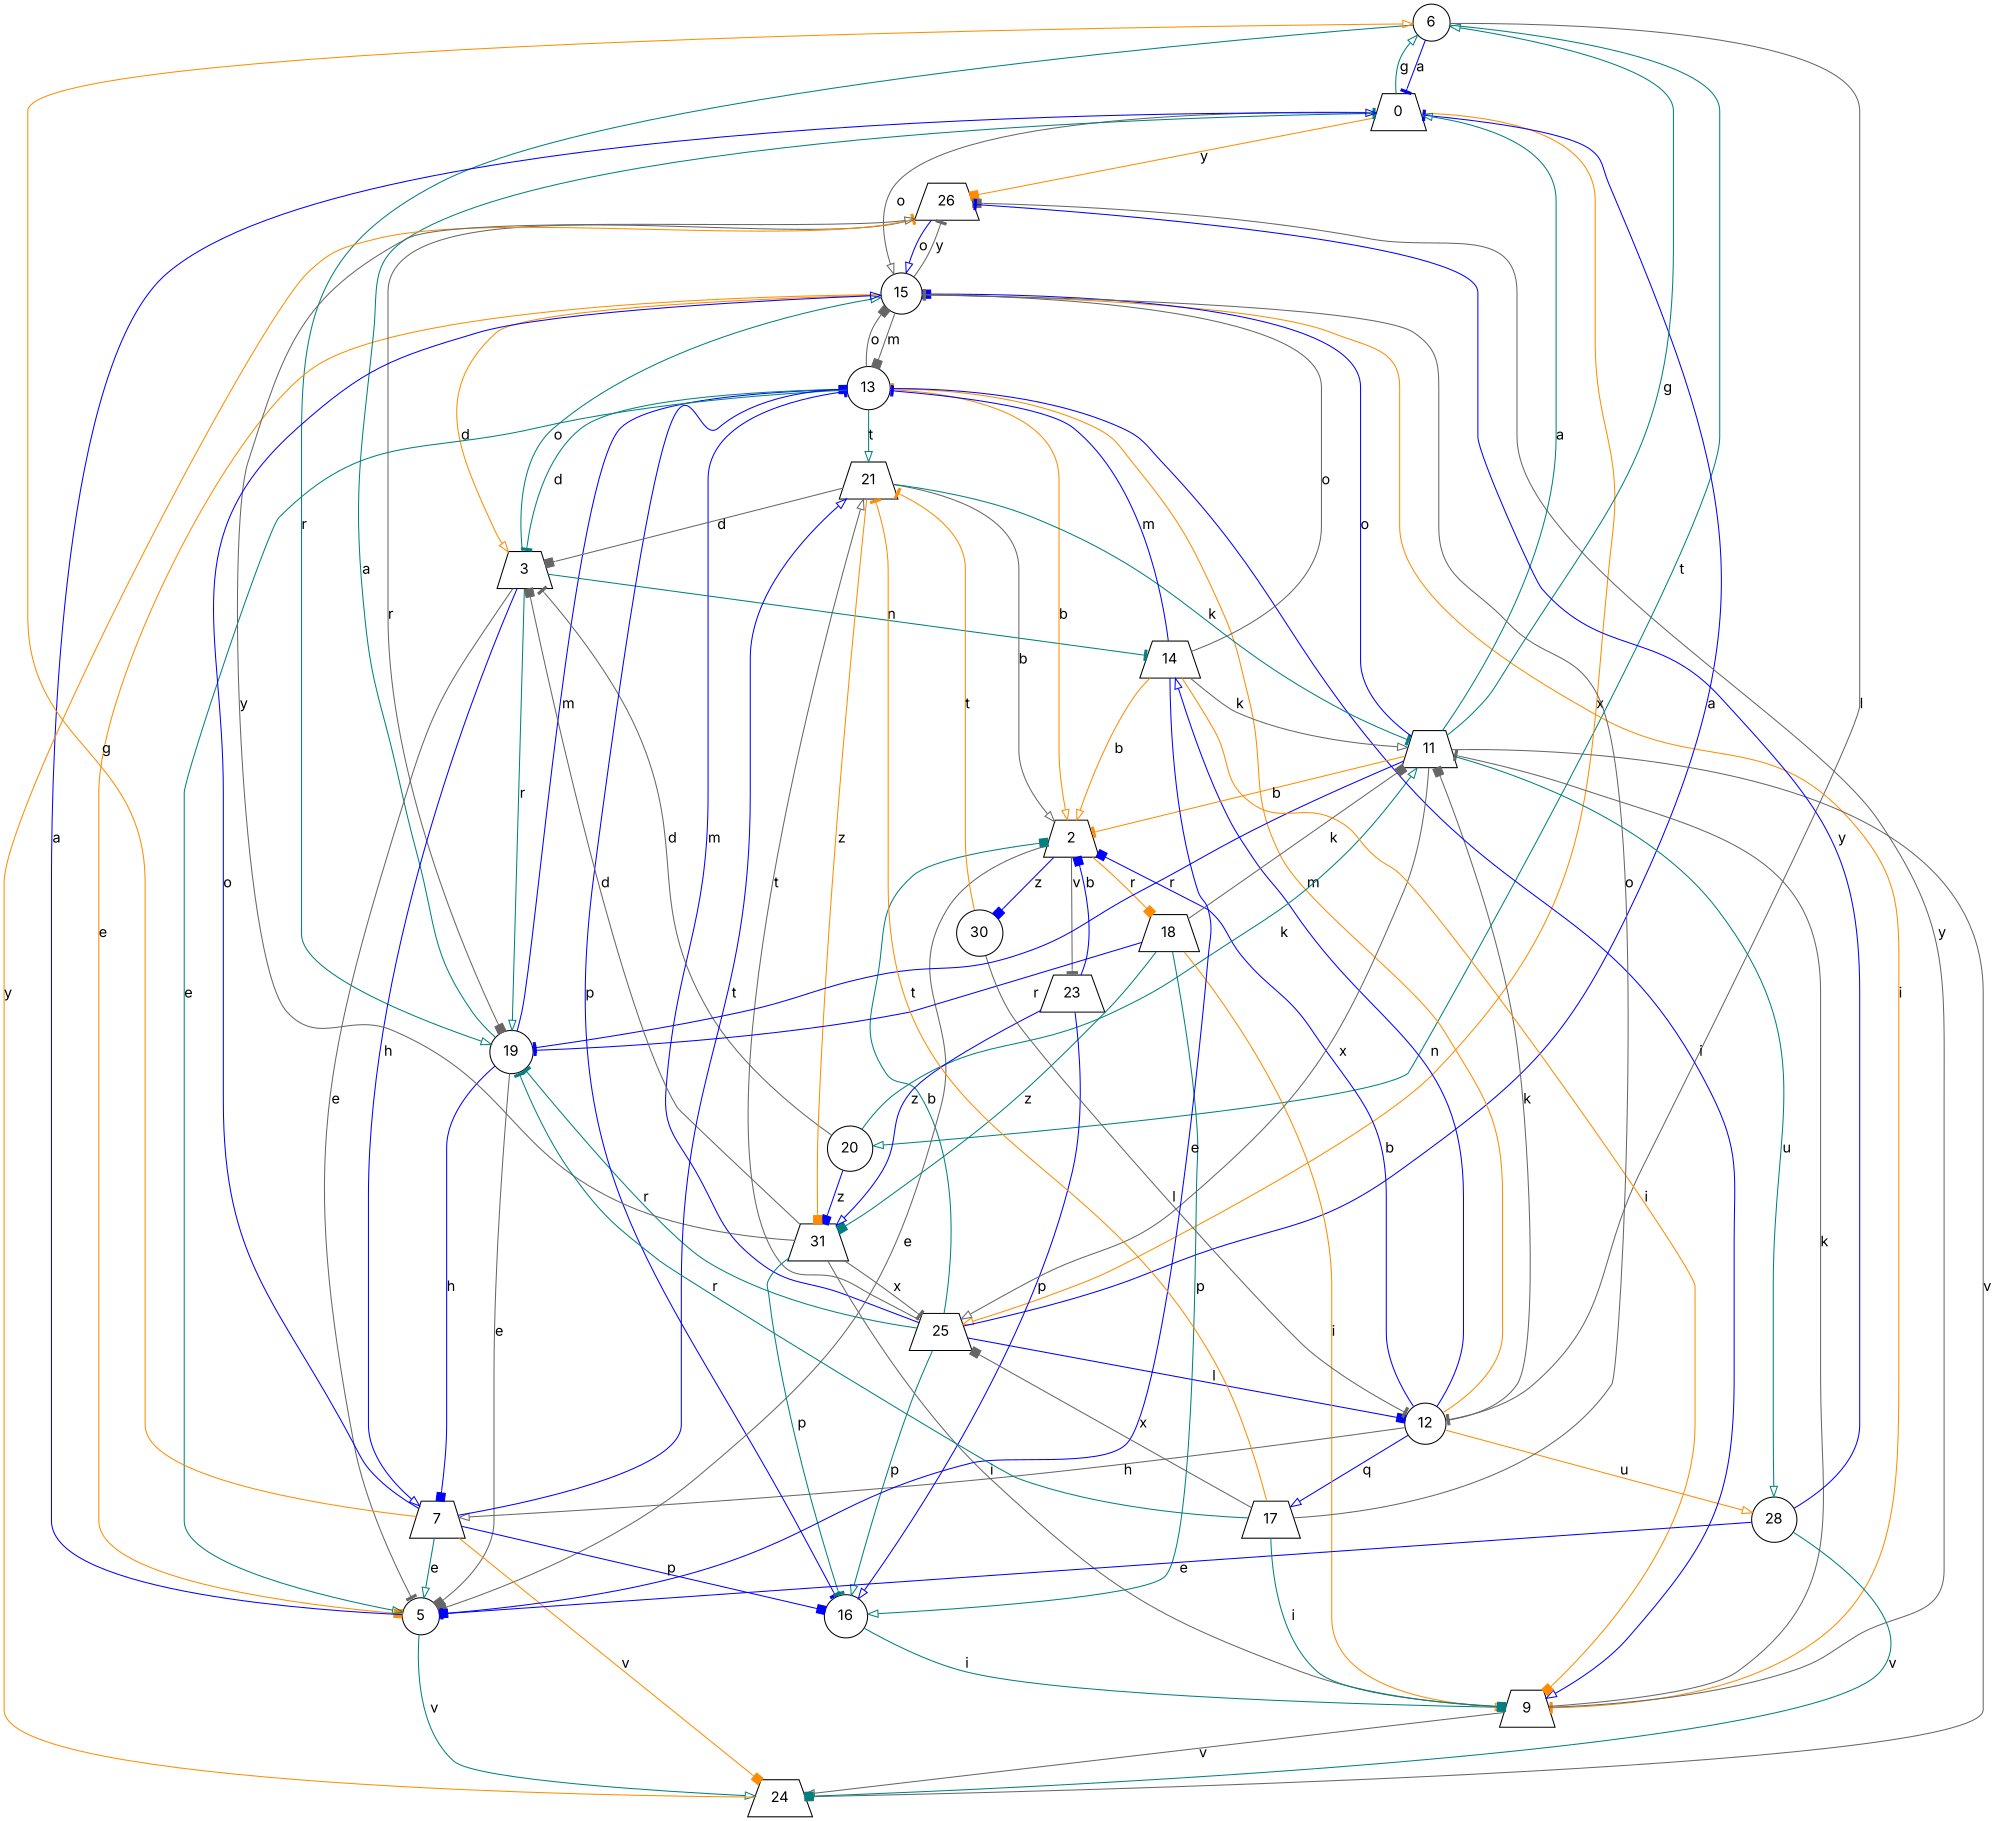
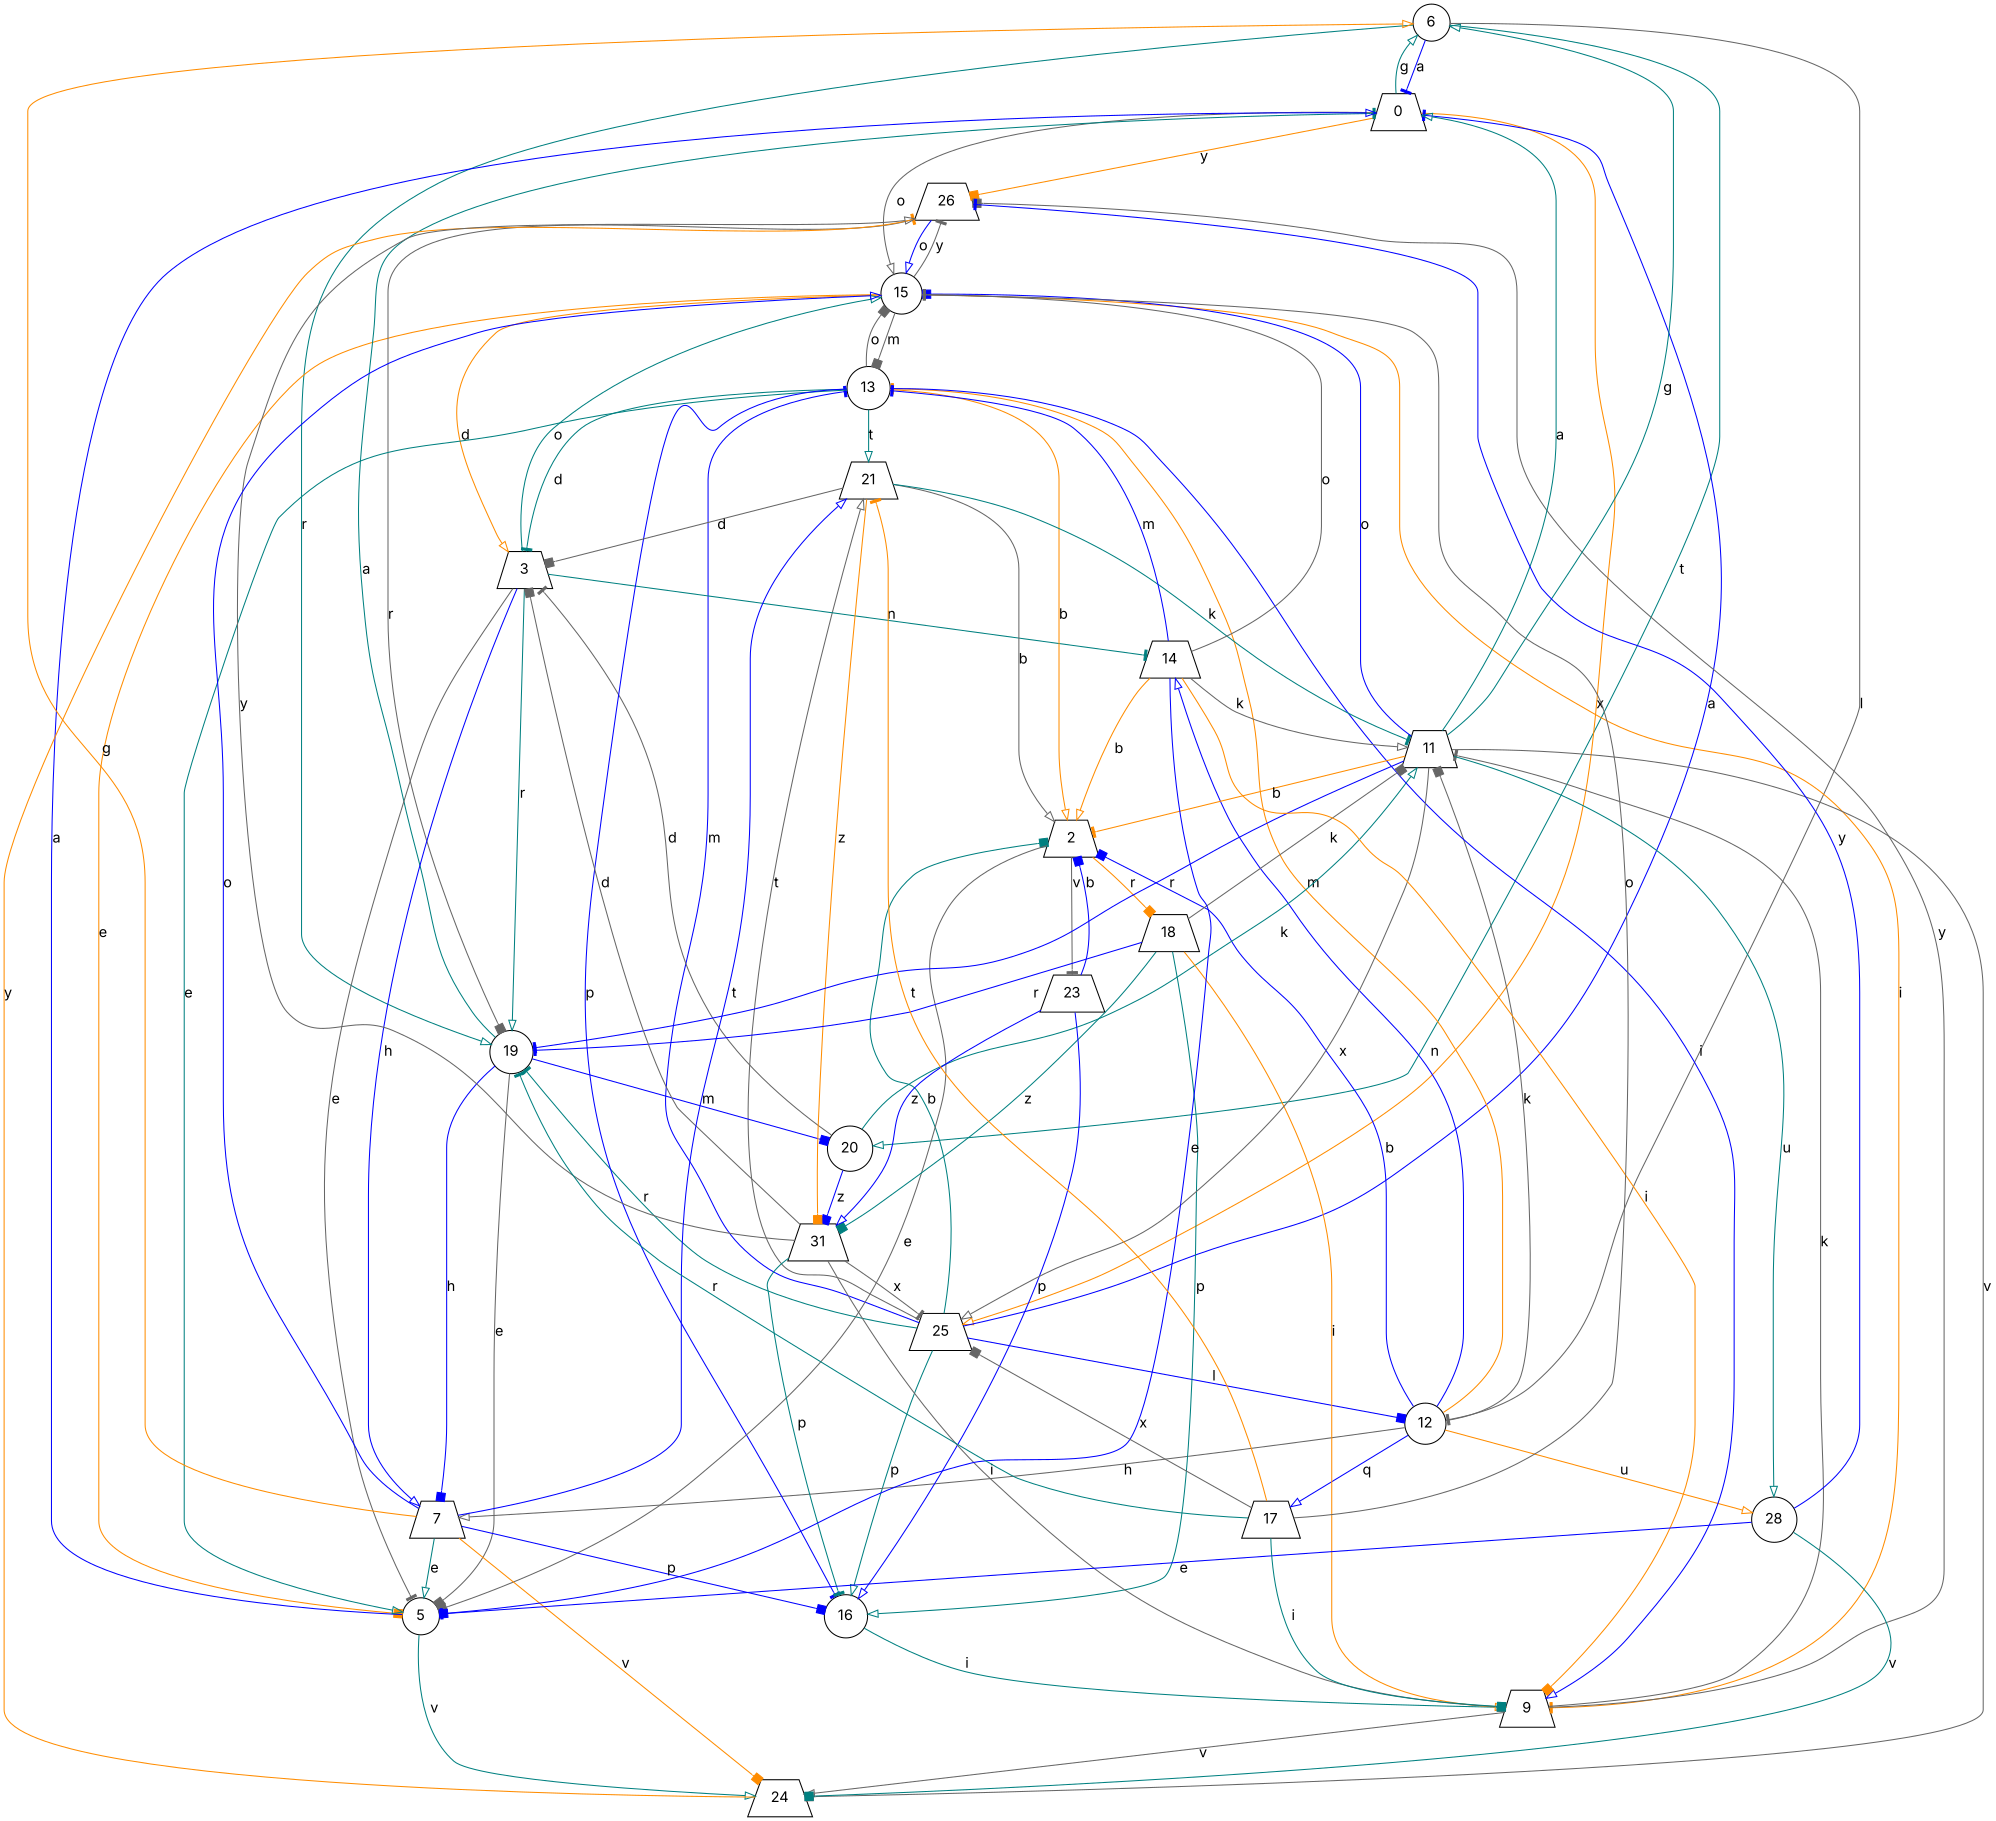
edge "19" -> "13": now "19" -> "20"
node "30": removed
